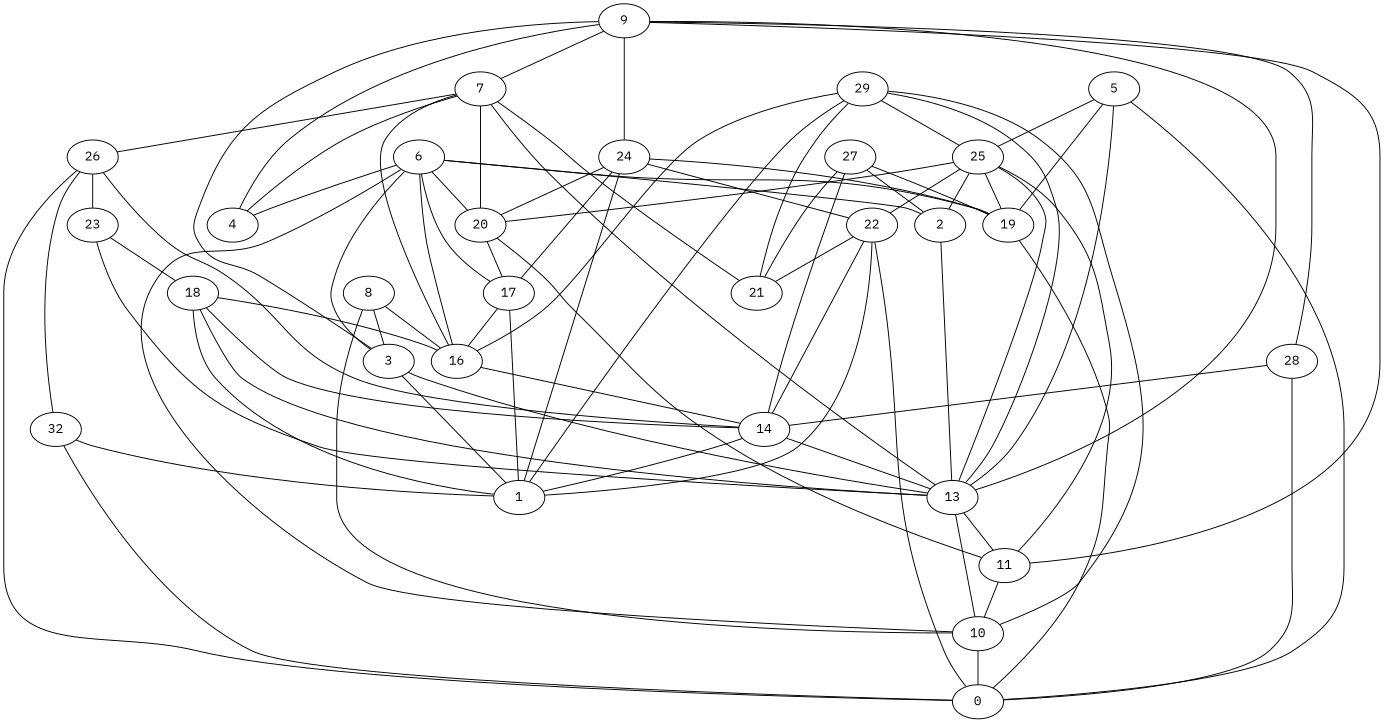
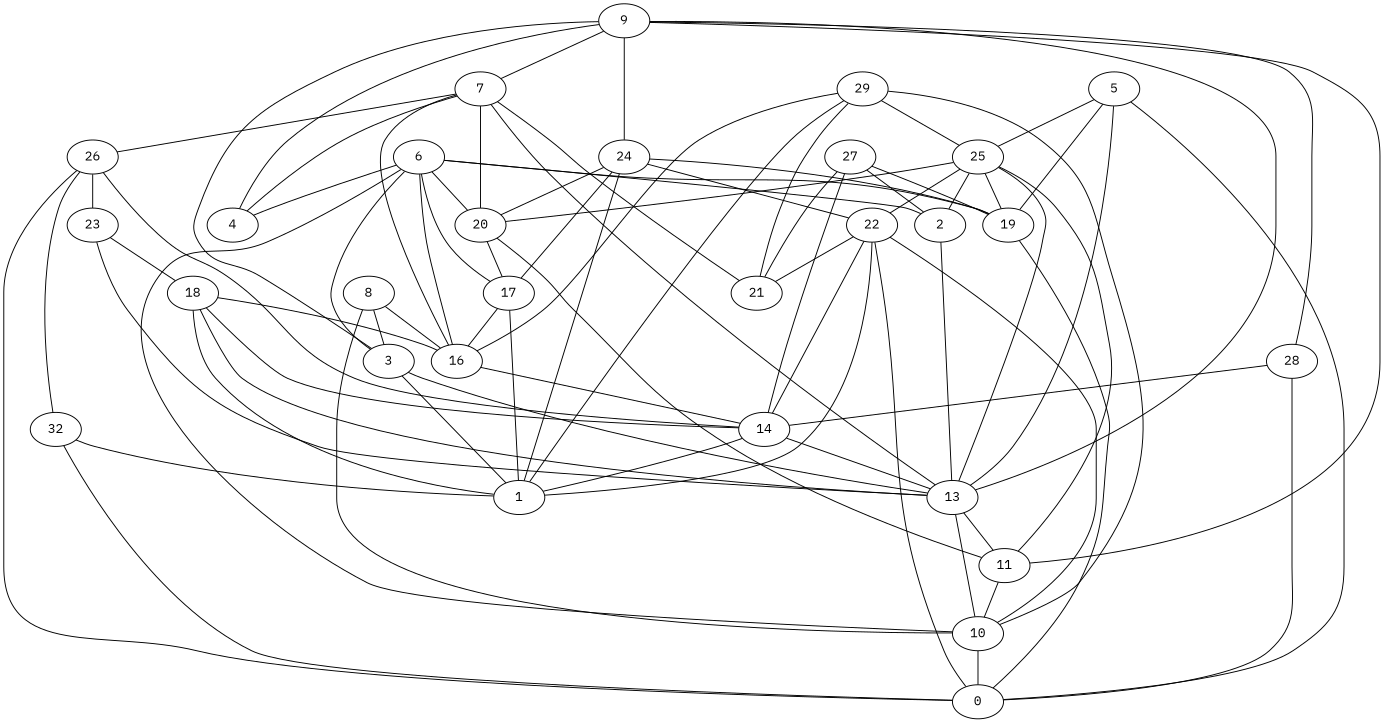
edge "29" -- "13": removed
edge "22" -- "10": added
